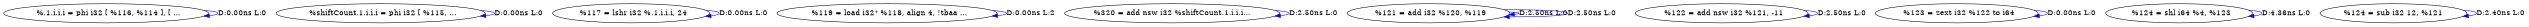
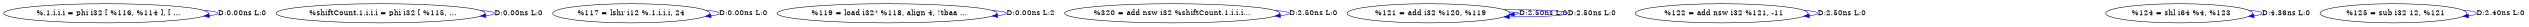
node "%117 = lshr i32 %.1.i.i.i, 24": label "%117 = lshr i32 %.1.i.i.i, 24" -> "%117 = lshr i12 %.1.i.i.i, 24"
node "%123 = zext i32 %122 to i64": removed
node "%124 = sub i32 12, %121": label "%124 = sub i32 12, %121" -> "%125 = sub i32 12, %121"
